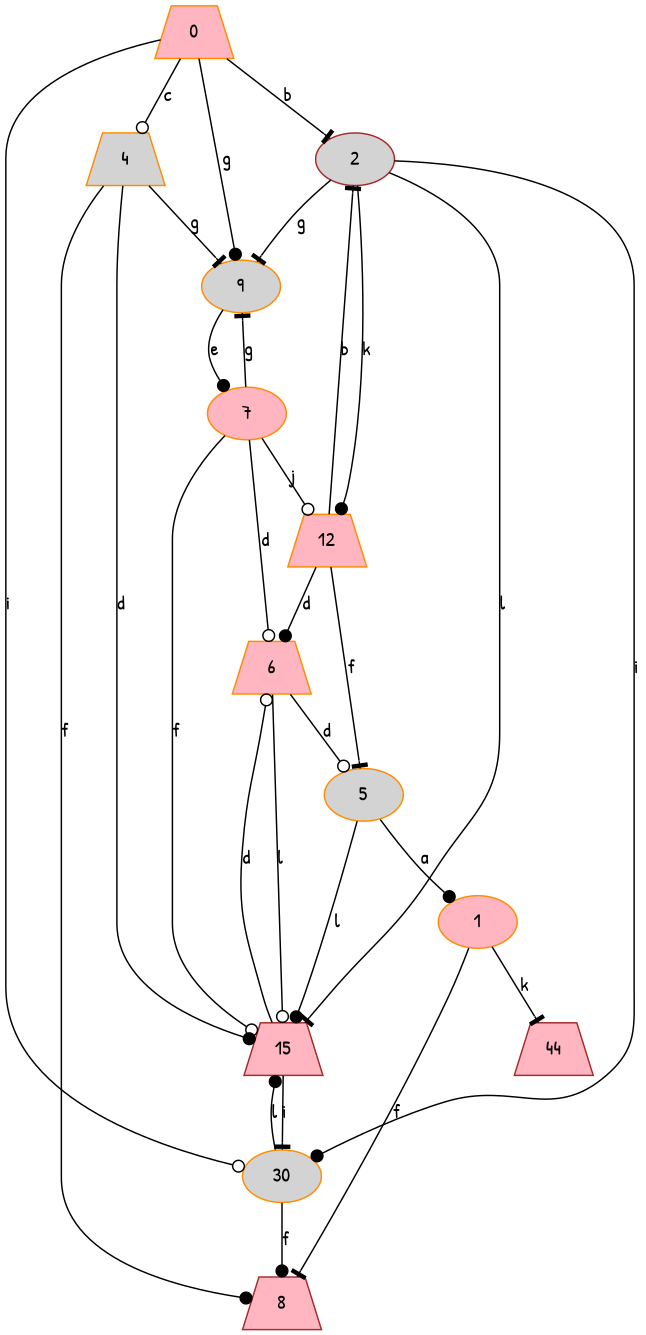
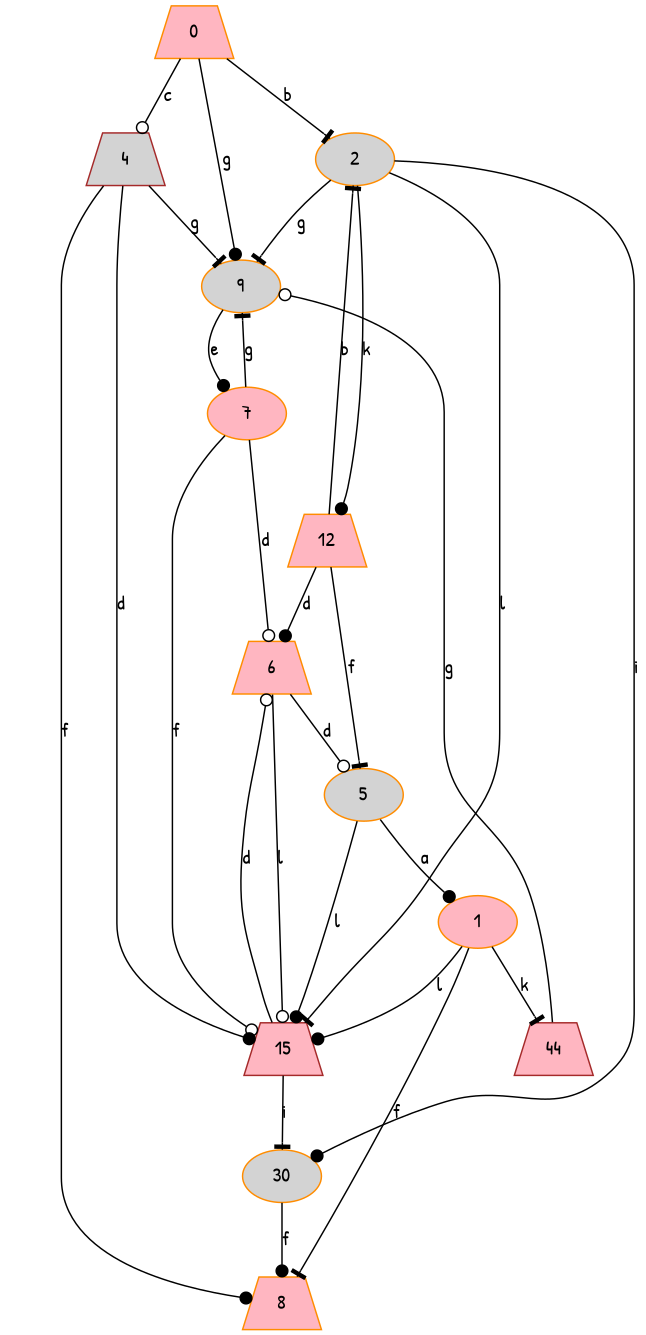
node "4": color darkorange -> brown
node "2": color brown -> darkorange
edge "7" -> "12": removed, label "j"
edge "0" -> "30": removed, label "i"
edge "44" -> "9": added, label "g"
edge "30" -> "15": now "1" -> "15"
node "8": color brown -> darkorange
